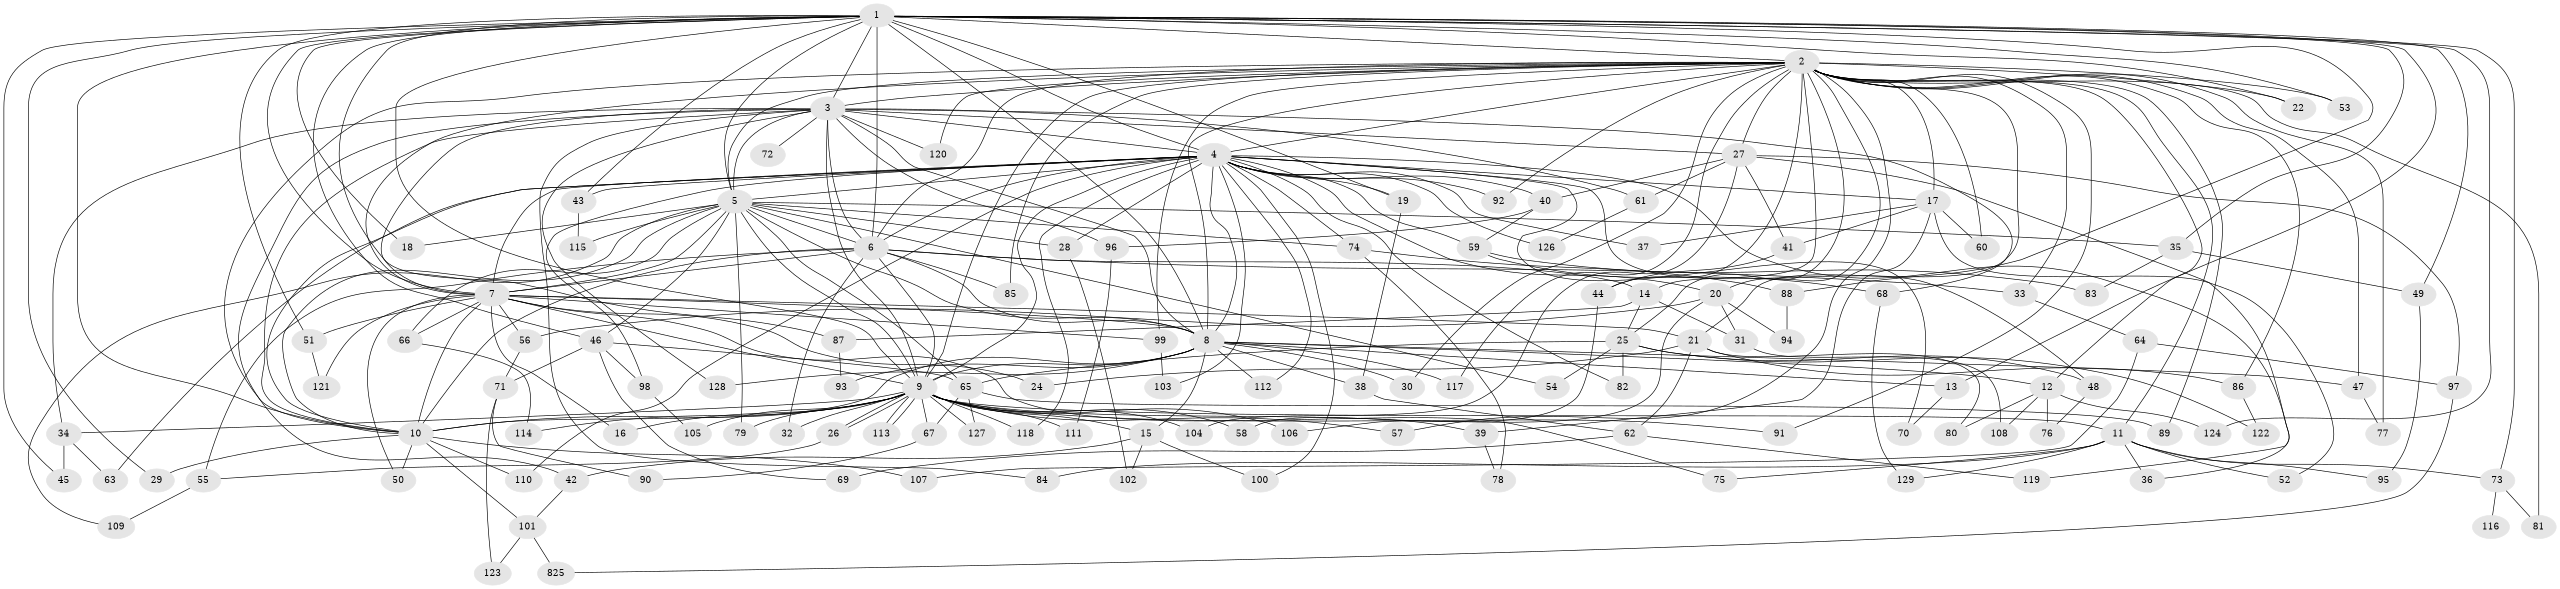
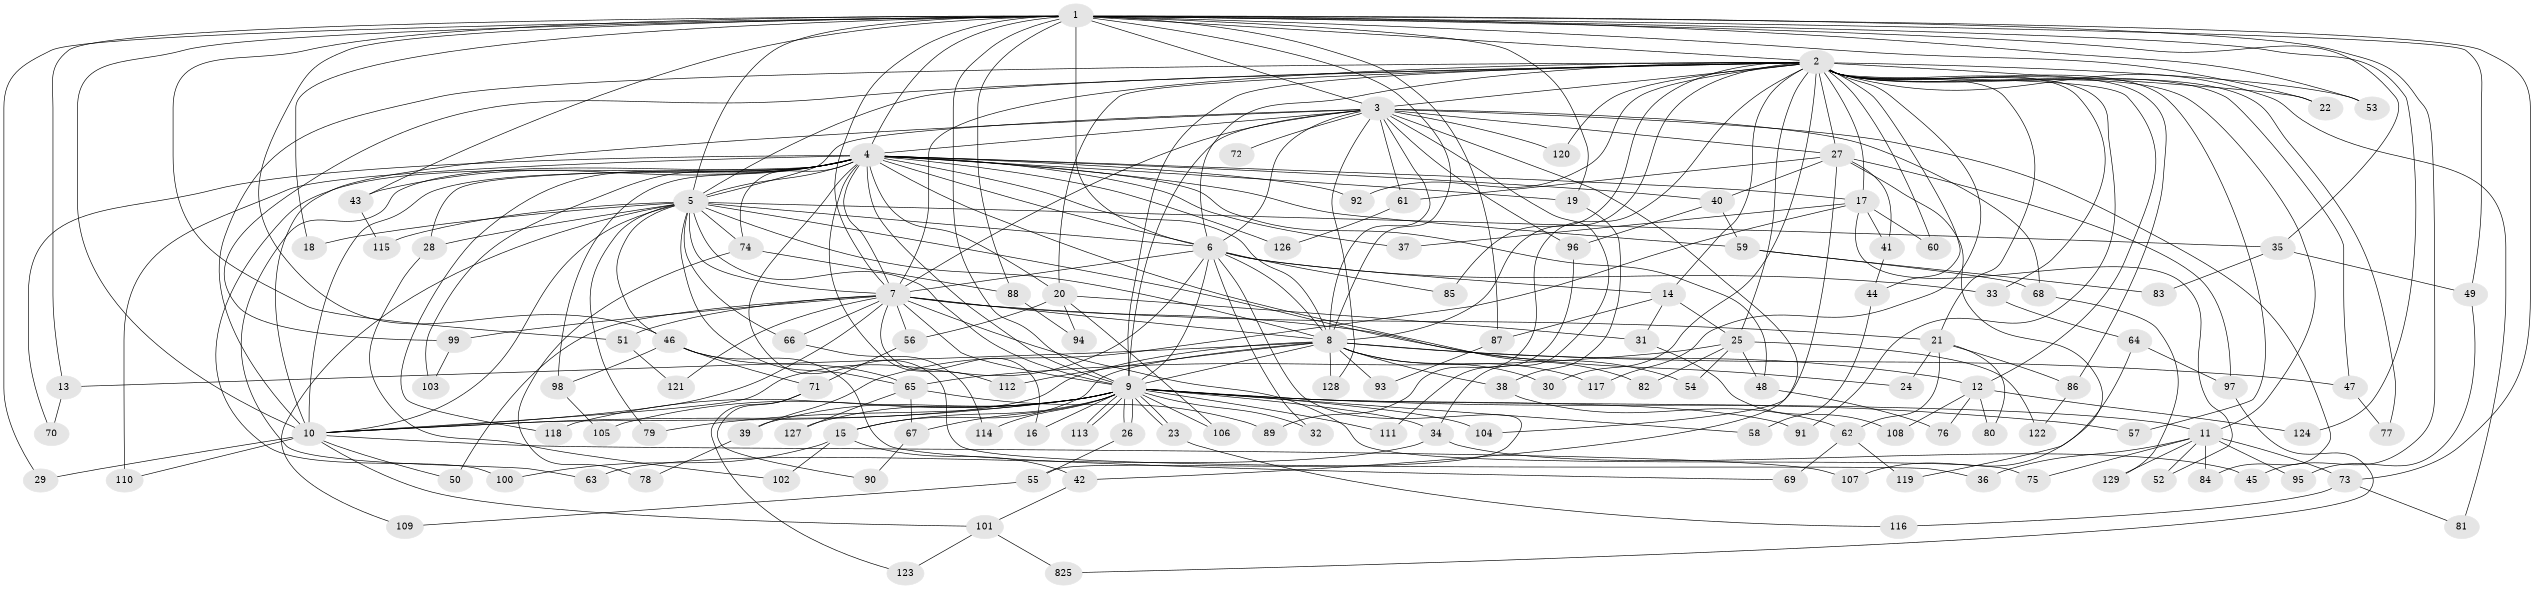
edge "2" -- "4": removed
node "23": added
